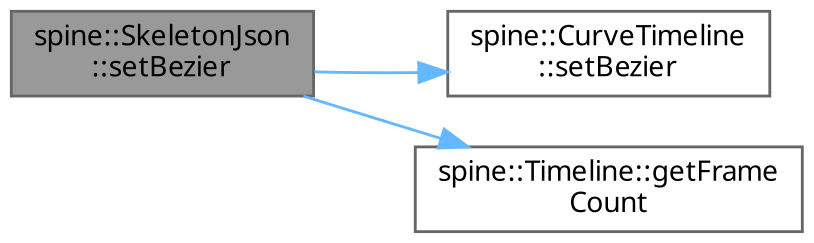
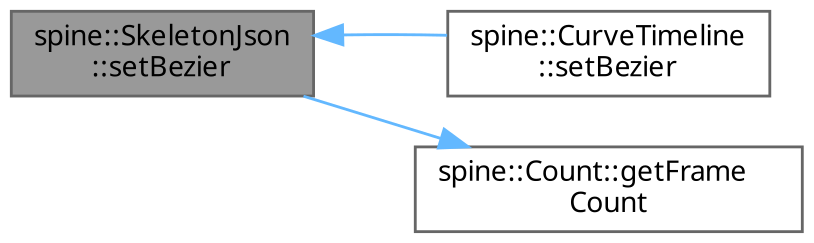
edge "spine::SkeletonJson ::setBezier" -> "spine::CurveTimeline ::setBezier": reversed
node "spine::Timeline::getFrame Count": label "spine::Timeline::getFrame Count" -> "spine::Count::getFrame Count"
